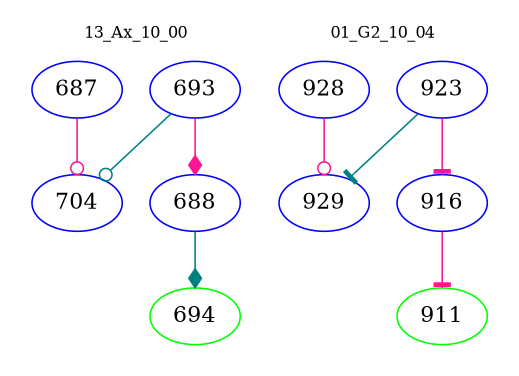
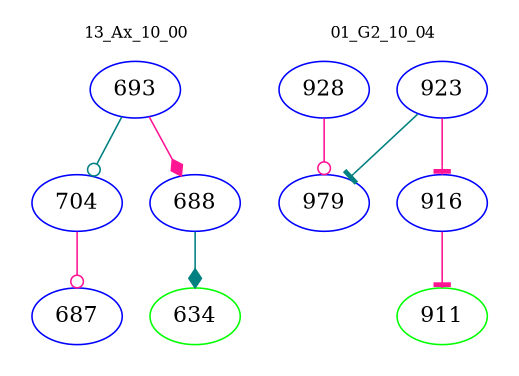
edge "687" -> "704": reversed
node "929": label "929" -> "979"
node "694": label "694" -> "634"
